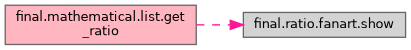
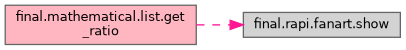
node "final.ratio.fanart.show": label "final.ratio.fanart.show" -> "final.rapi.fanart.show"
